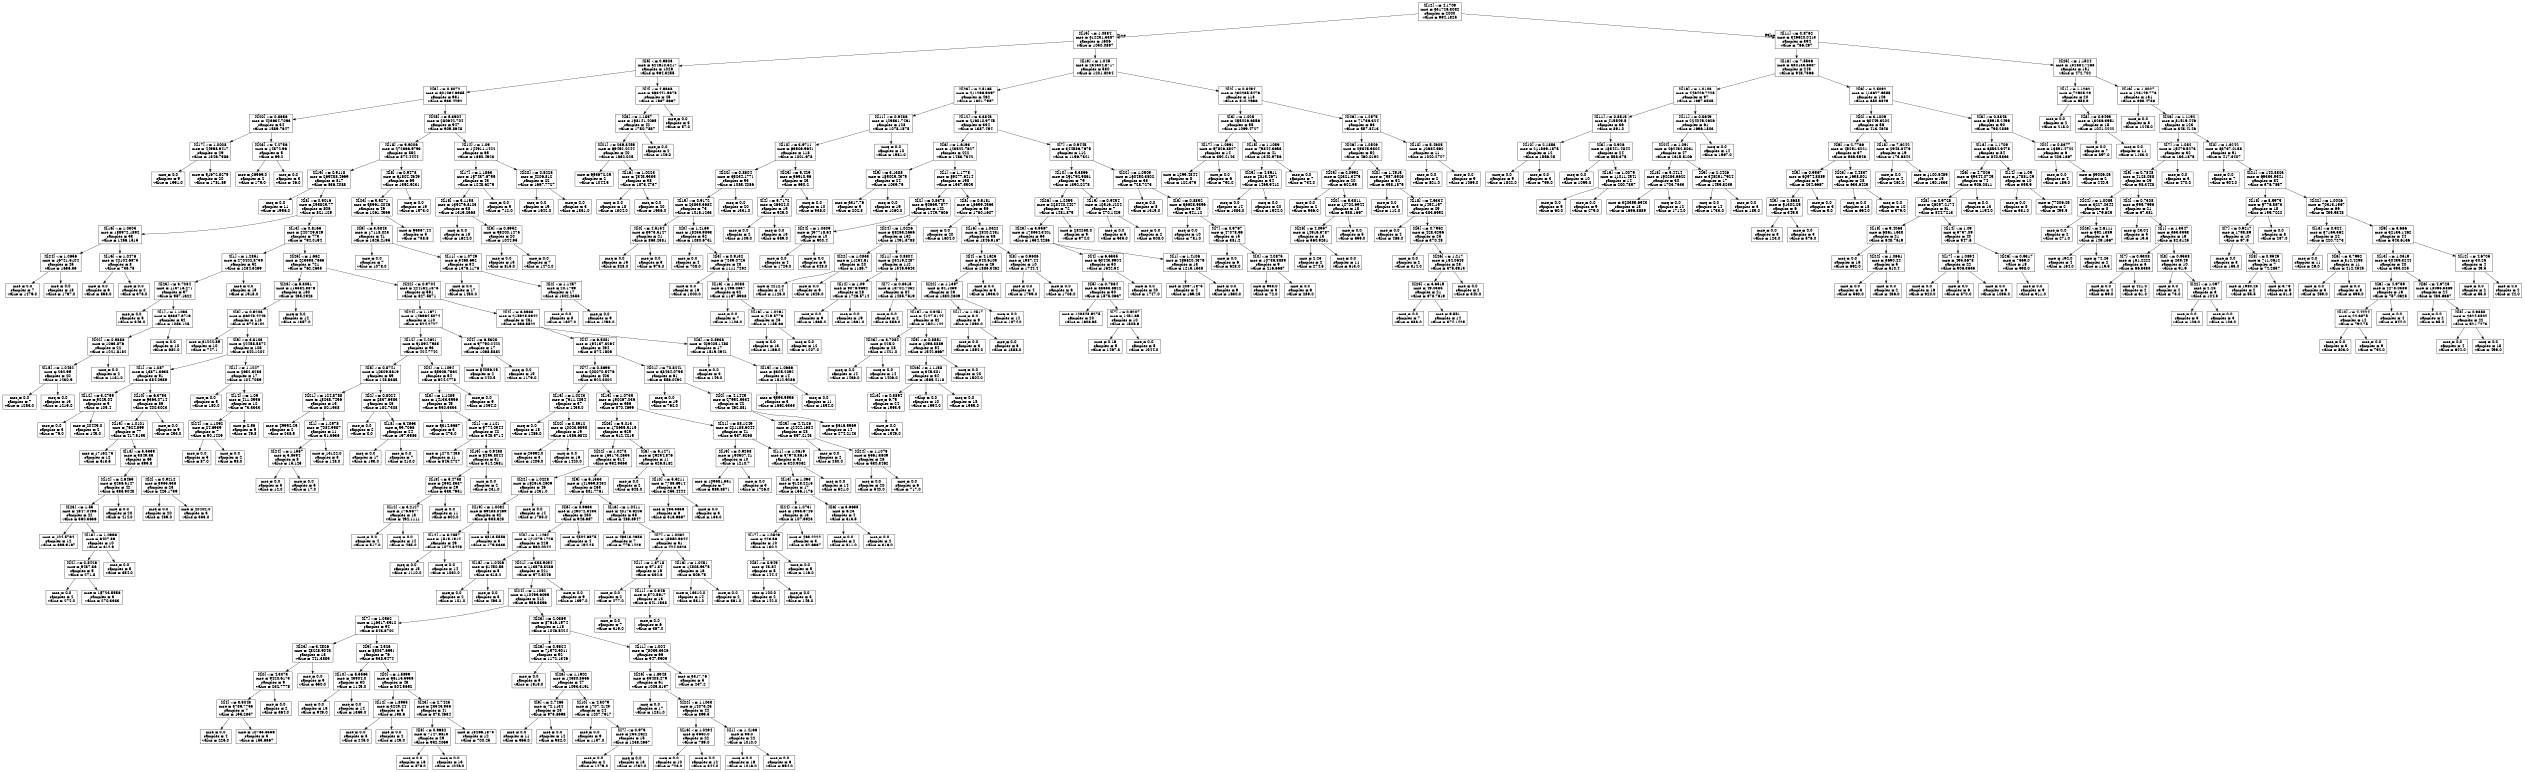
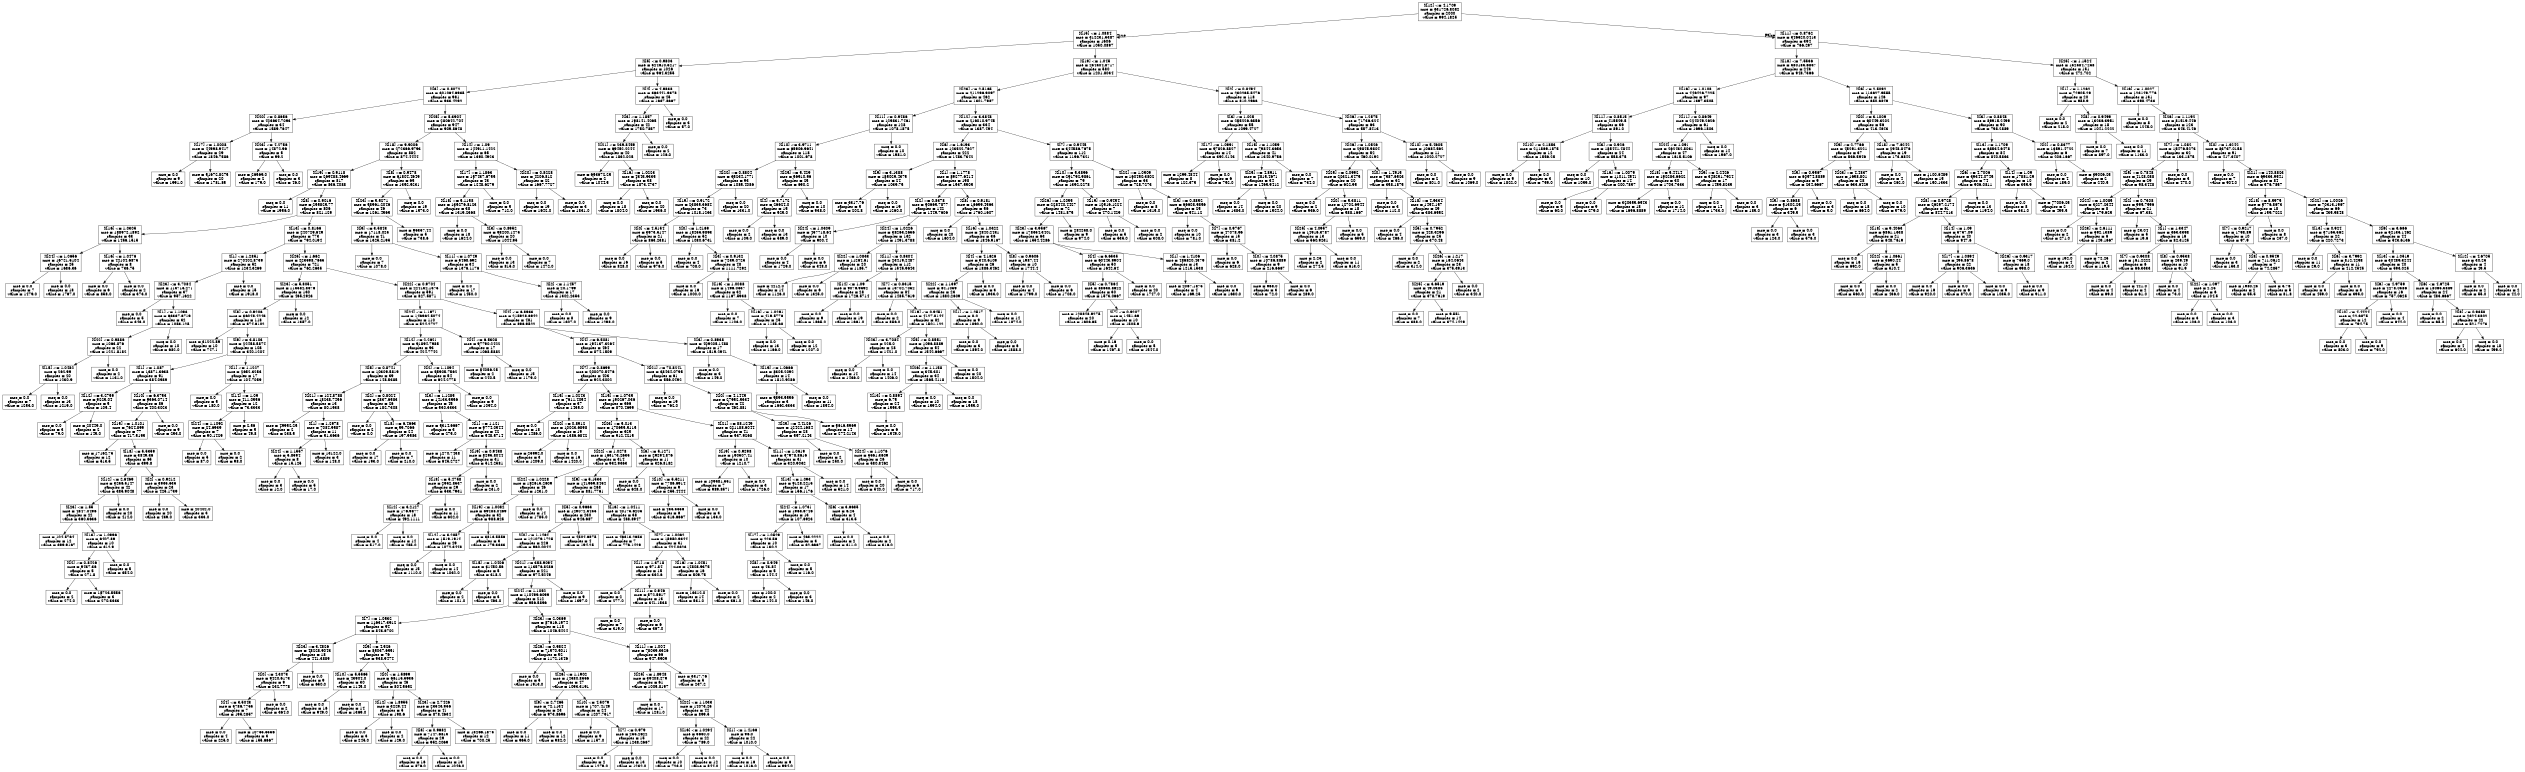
node "X[26] <= 0.9317 mse = 7569.0 value = 18 value = 998.0": label "X[26] <= 0.9317 mse = 7569.0 value = 18 value = 998.0" -> "X[26] <= 0.9317 mse = 7569.0 samples = 18 value = 998.0"
node "value = 0.0 samples = 10 value = 1594.0": label "value = 0.0 samples = 10 value = 1594.0" -> "mse = 0.0 samples = 10 value = 1594.0"
edge "X[18] <= 5.5359 mse = 3849.36 samples = 65 value = 399.8" -> "X[2] <= 0.9212 mse = 3935.535 samples = 23 value = 425.1739": added
